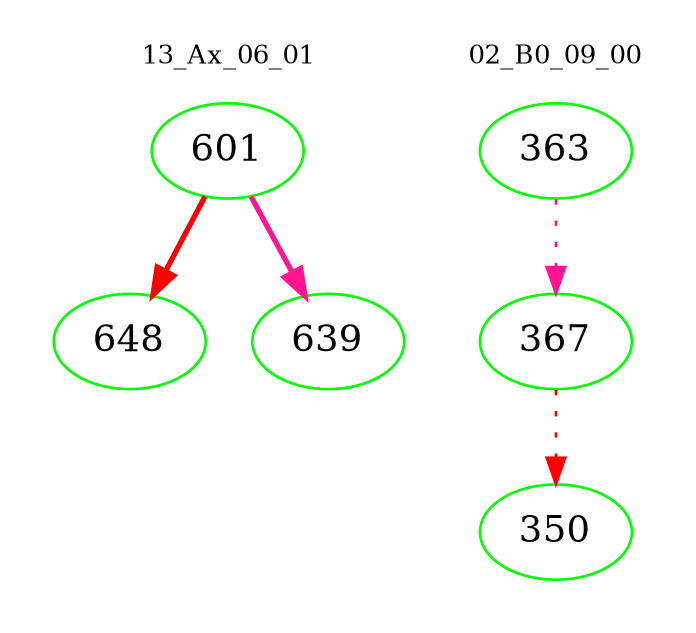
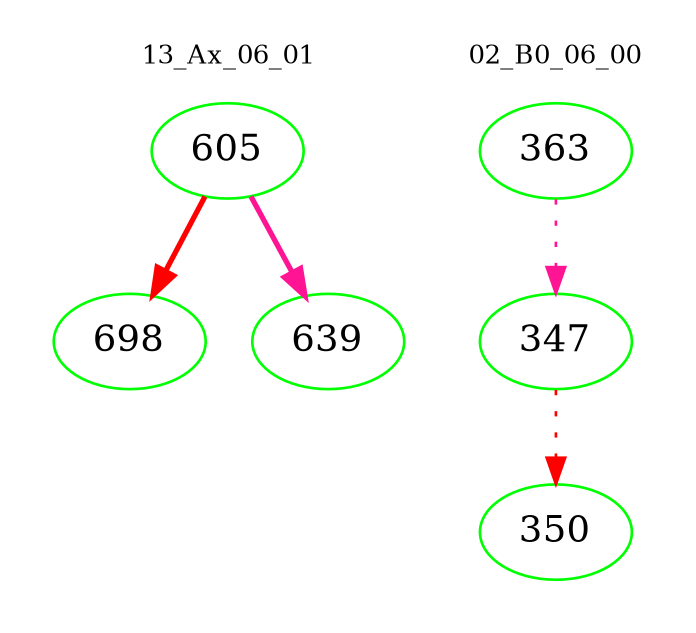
cluster "02_B0_09_00": label "02_B0_09_00" -> "02_B0_06_00"
node "601": label "601" -> "605"
node "648": label "648" -> "698"
node "367": label "367" -> "347"
